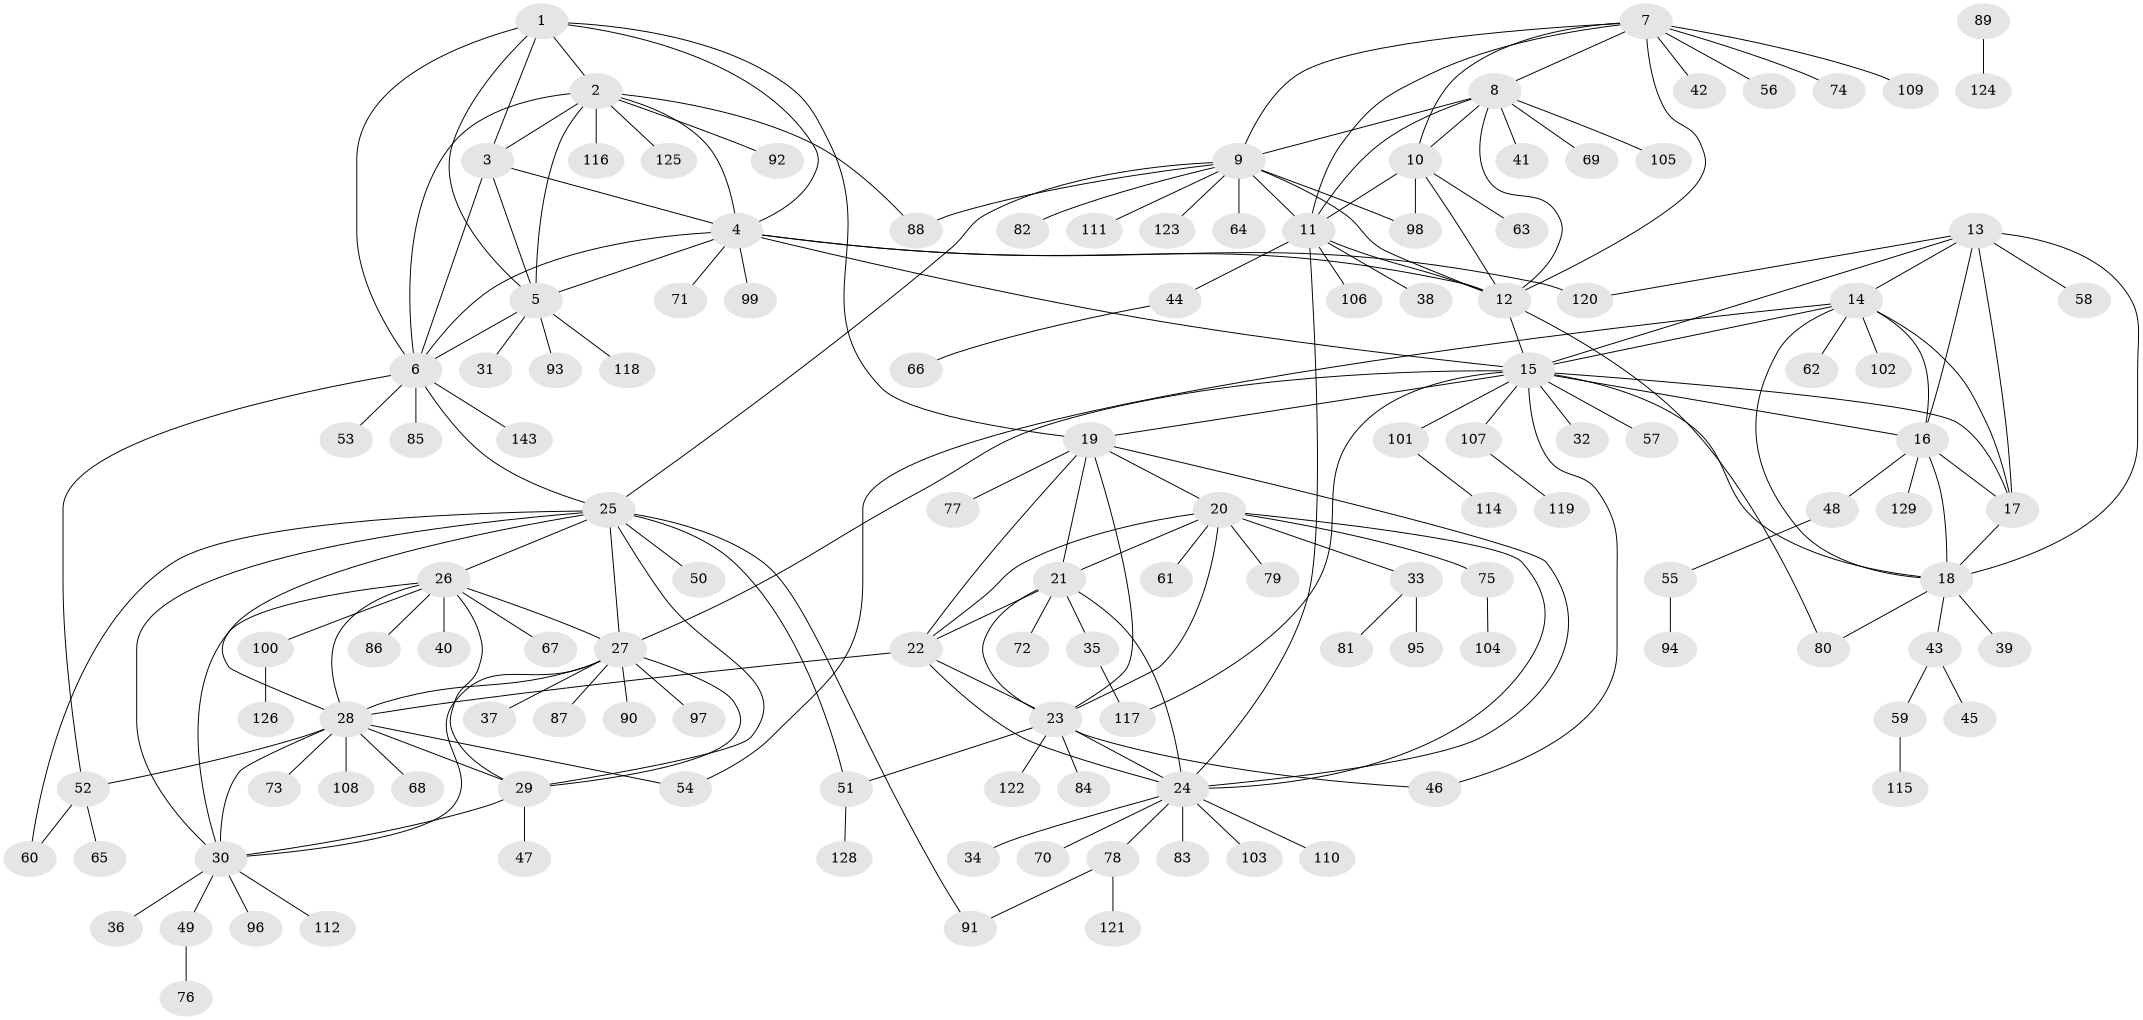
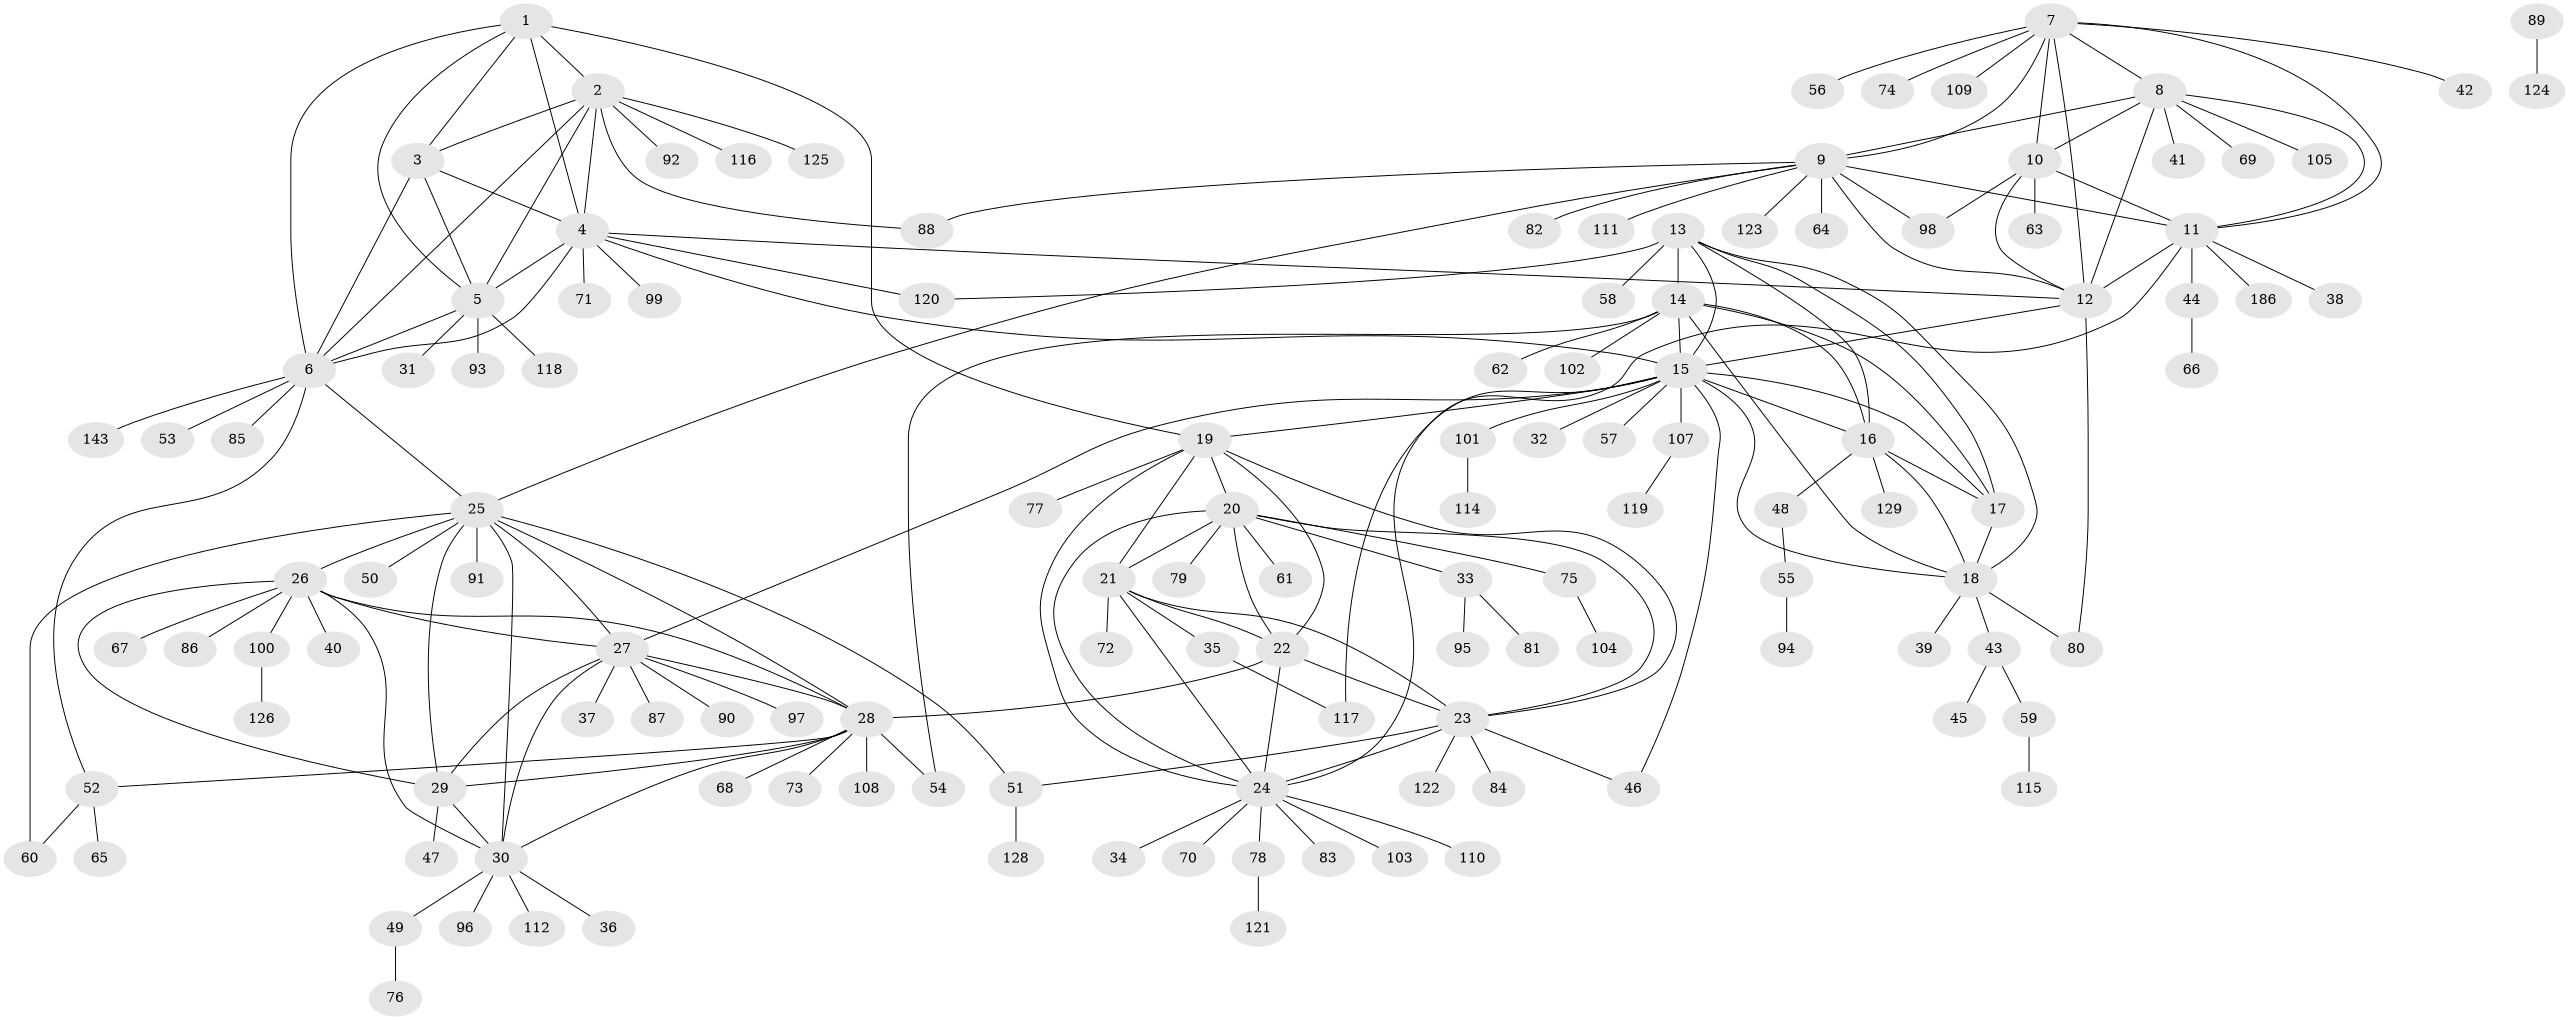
node "106": label "106" -> "186"
edge "78" -- "91": removed
